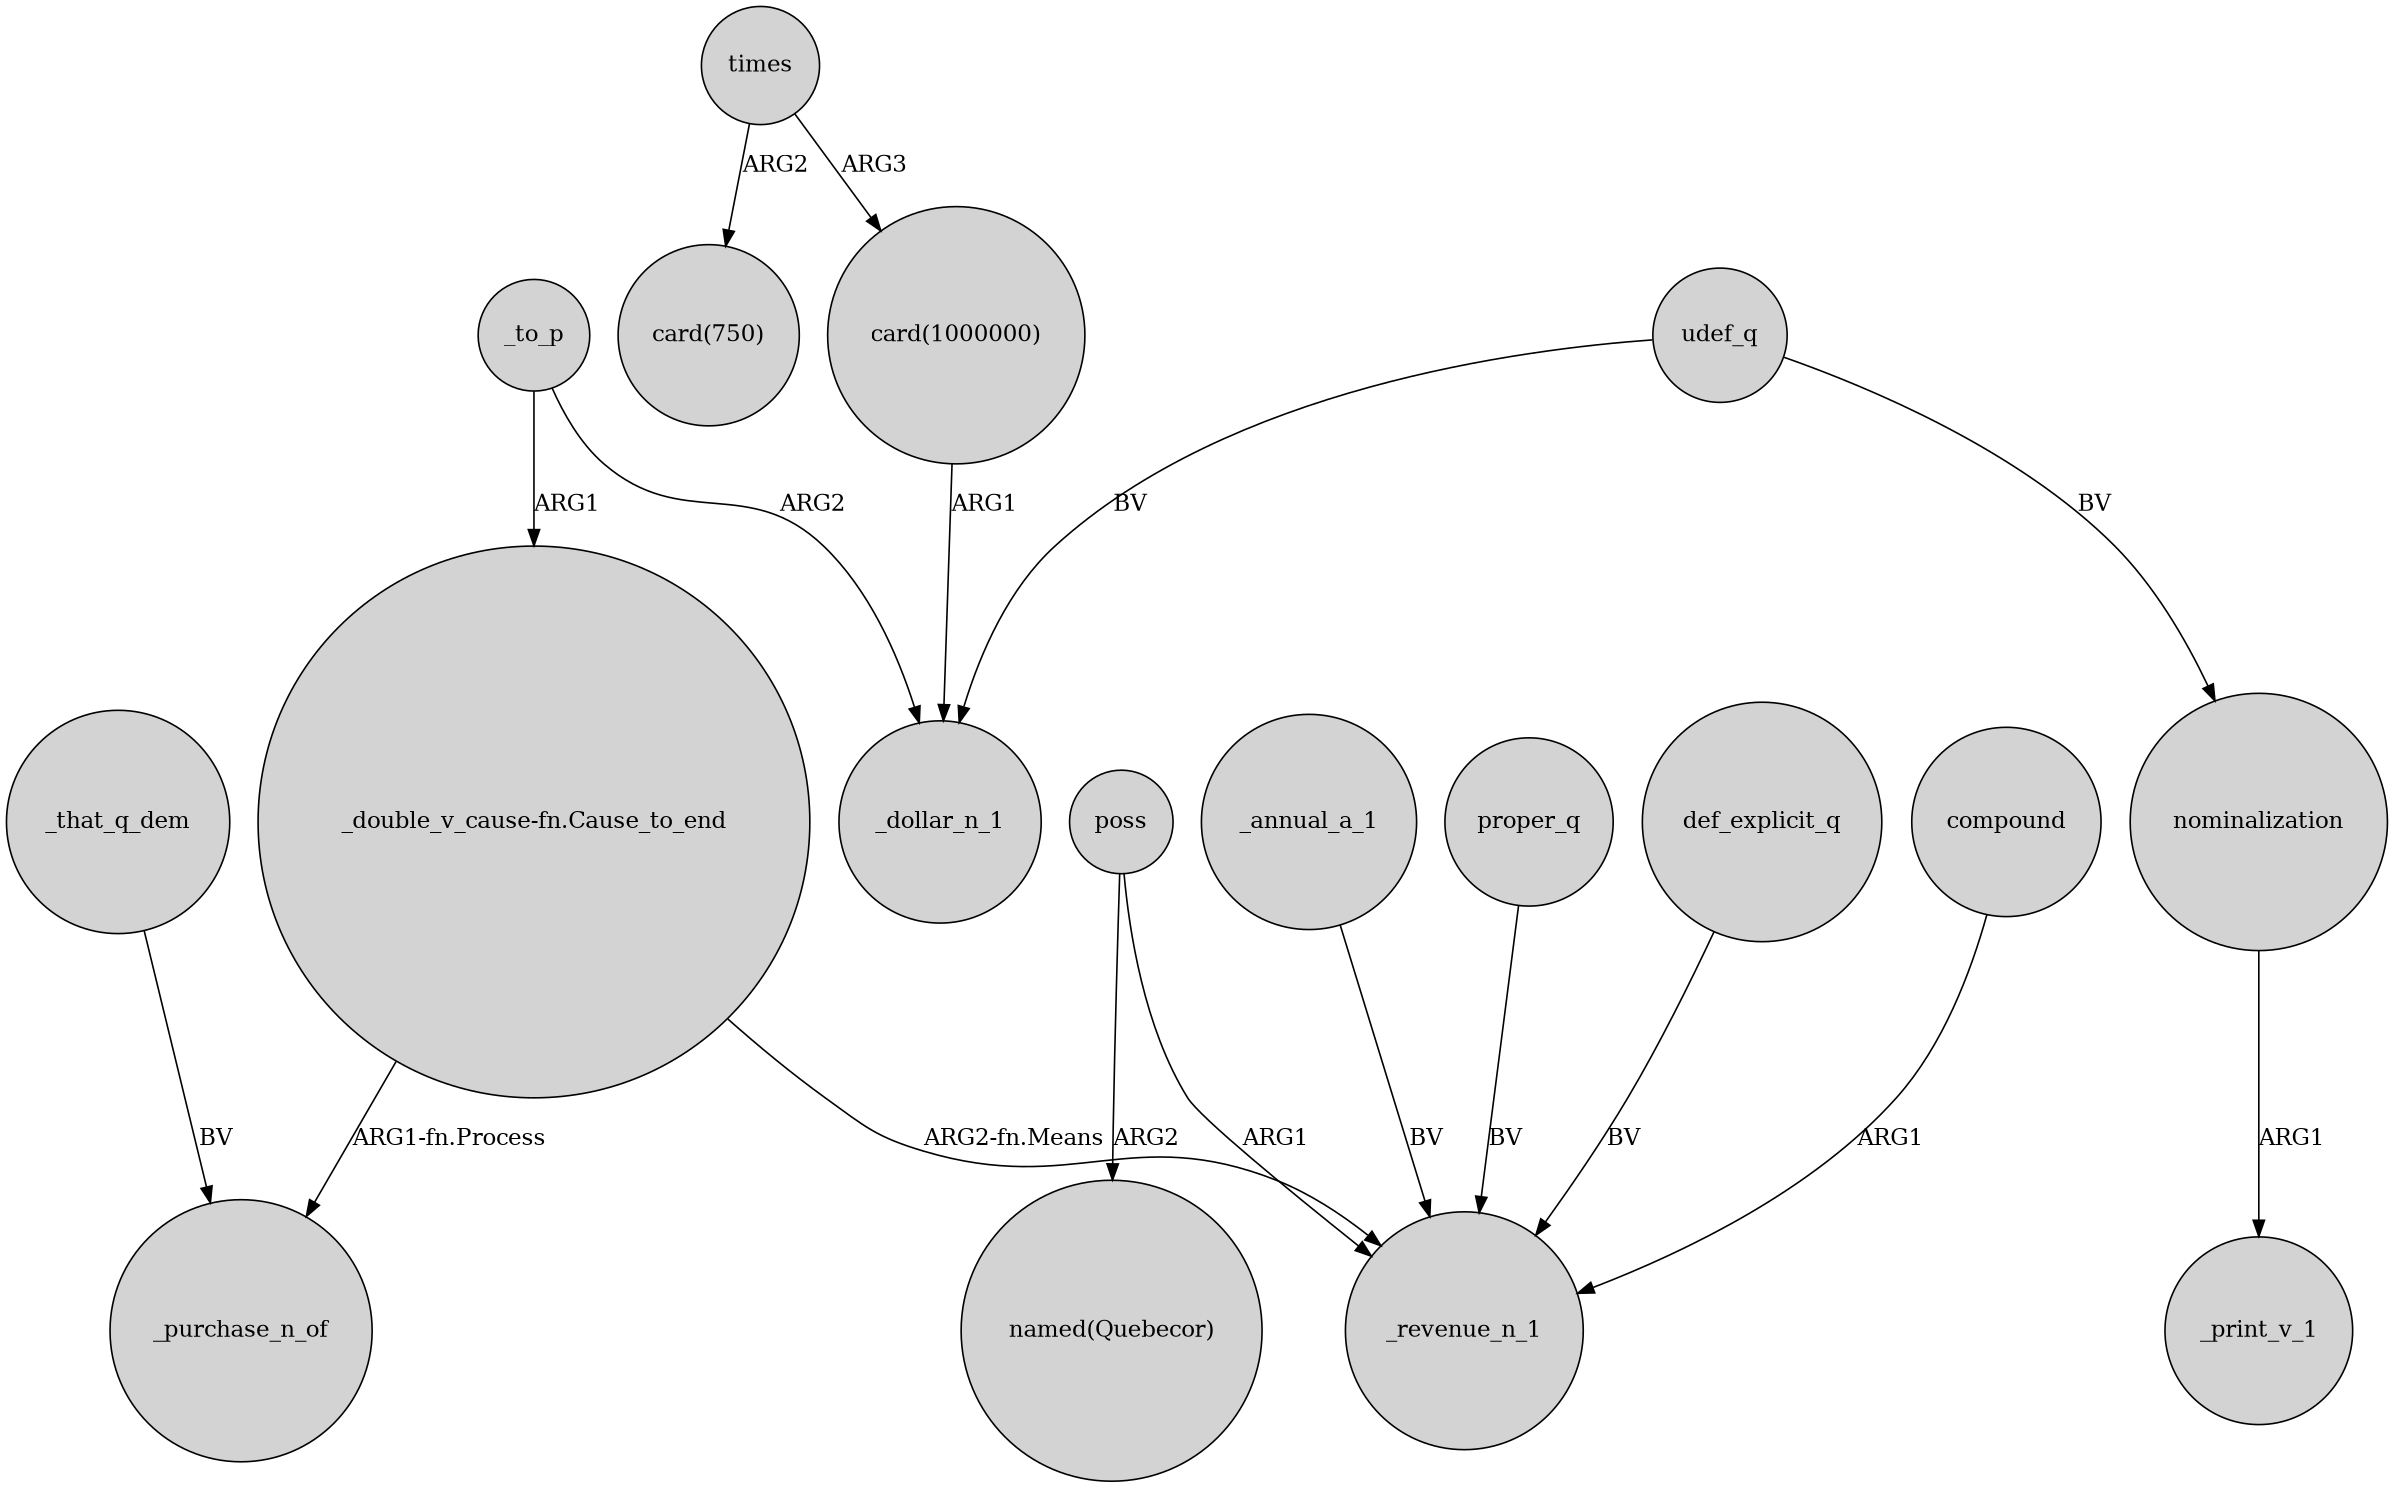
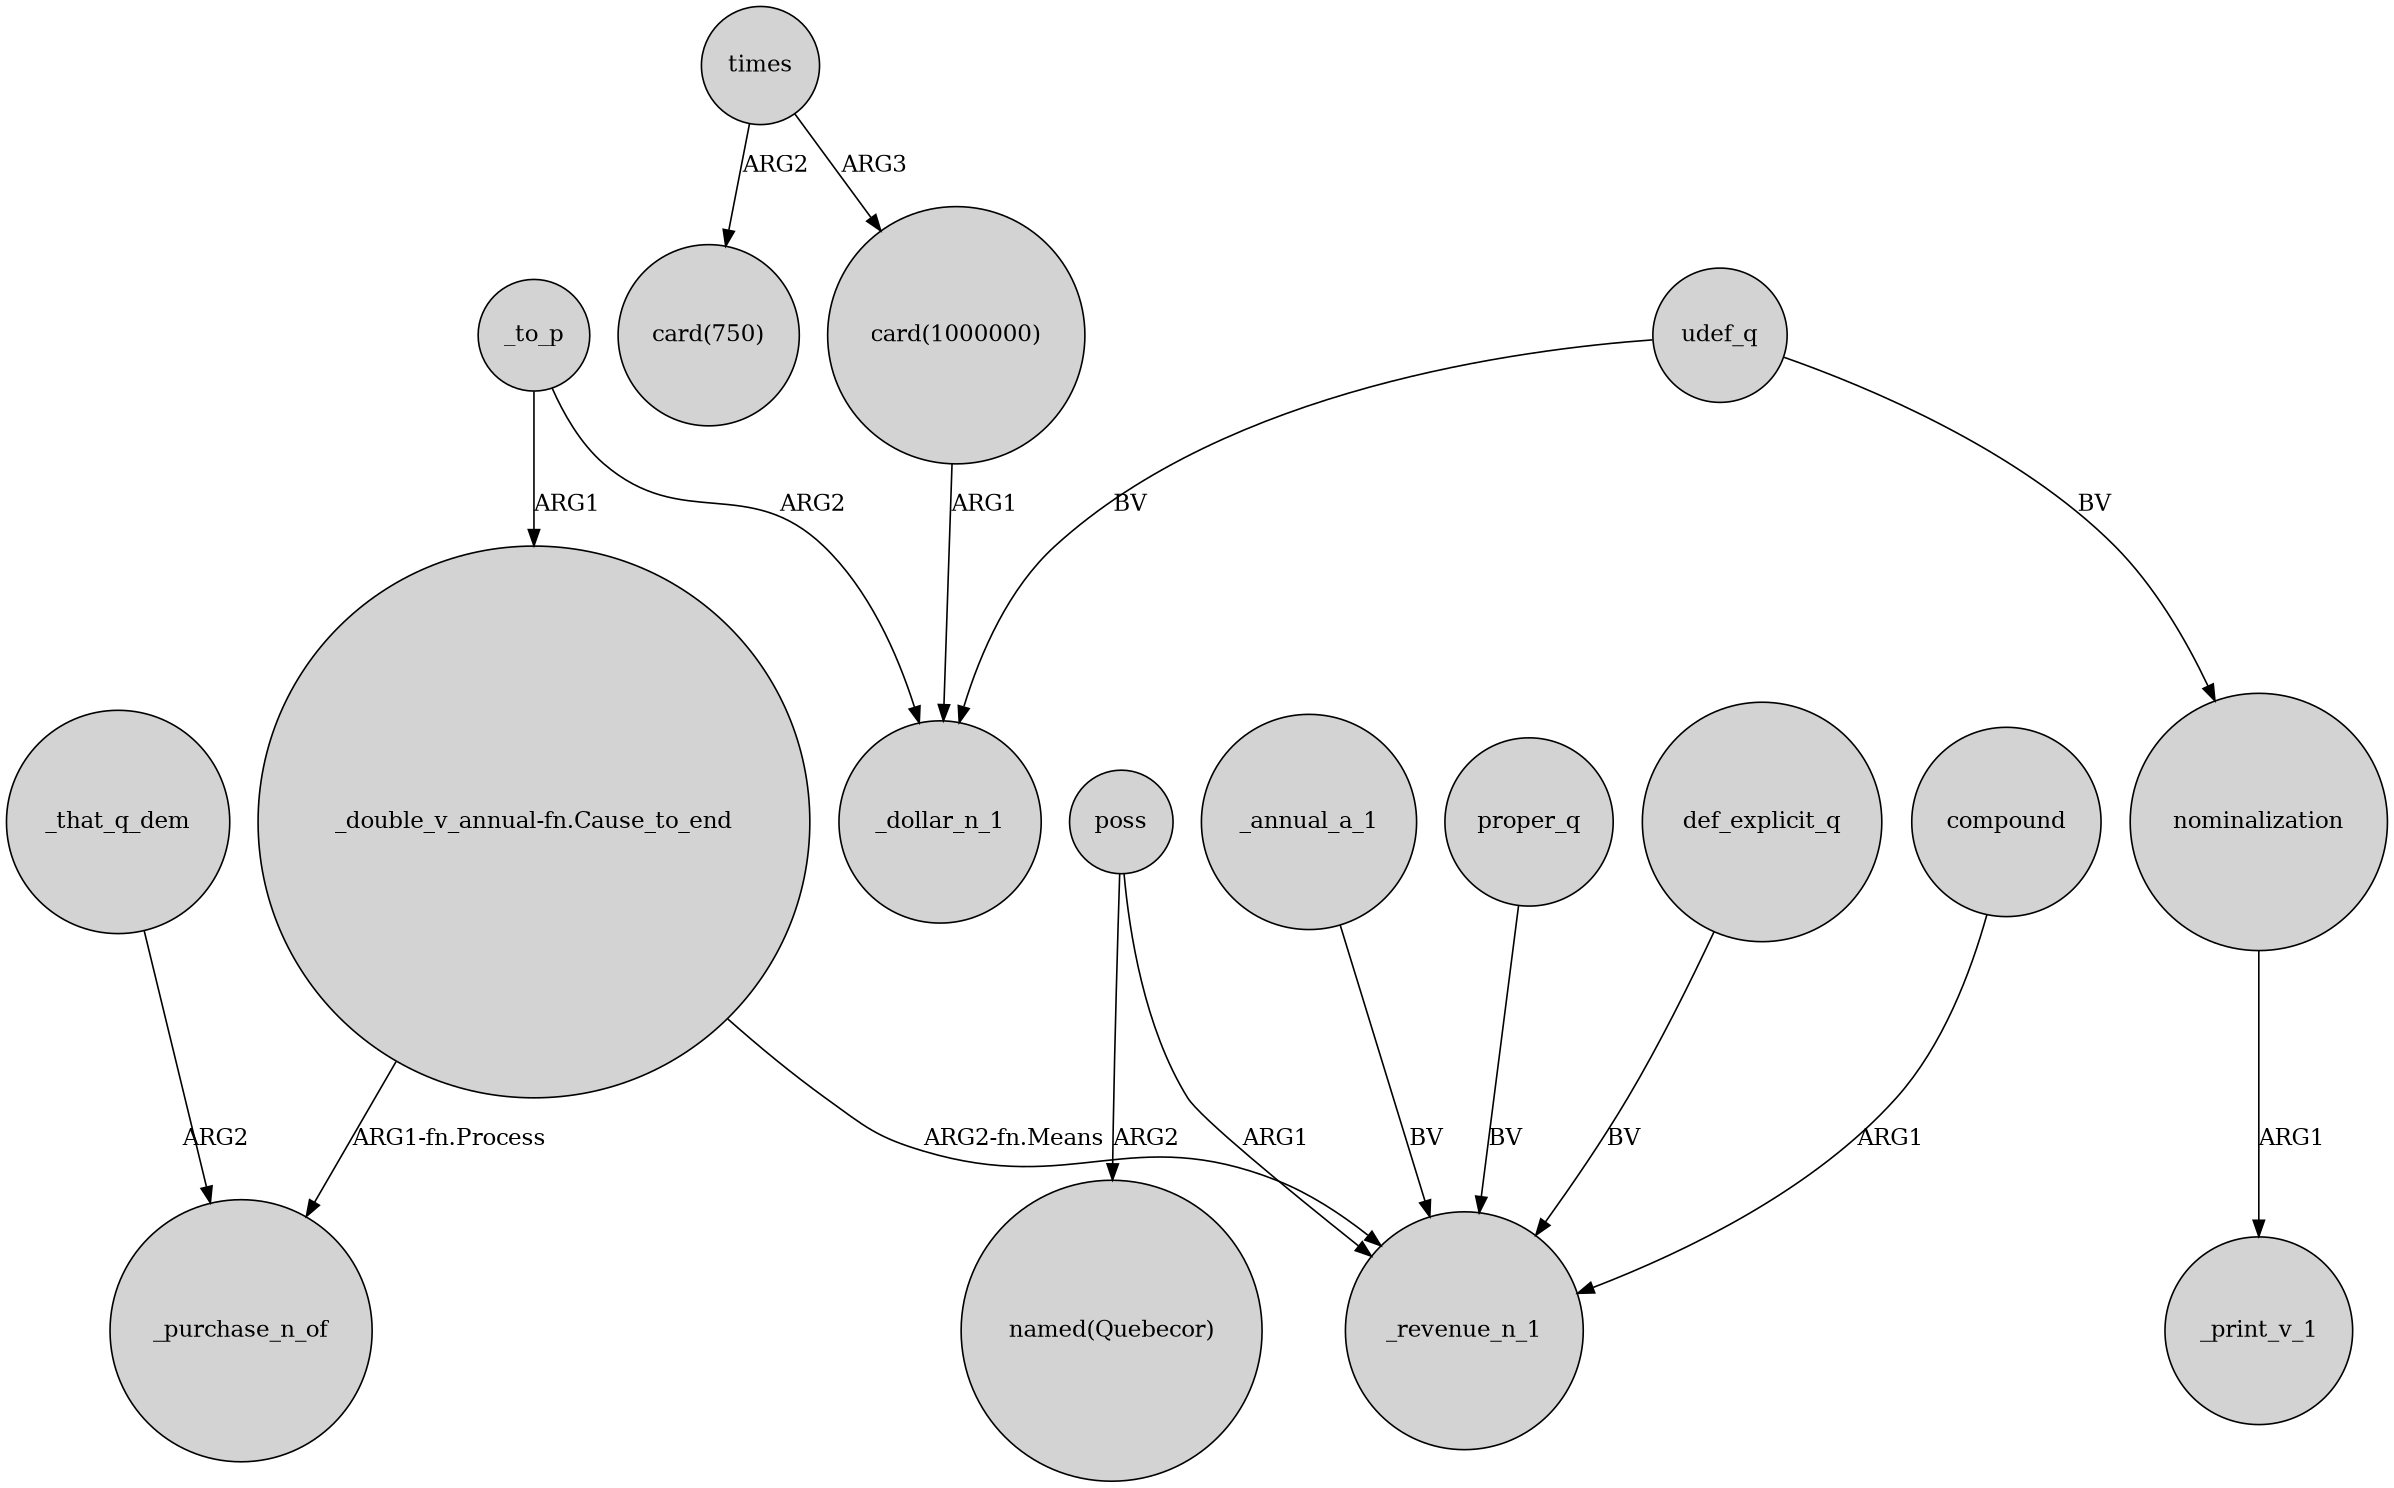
node "_double_v_cause-fn.Cause_to_end": label "_double_v_cause-fn.Cause_to_end" -> "_double_v_annual-fn.Cause_to_end"
edge "_that_q_dem" -> "_purchase_n_of": label "BV" -> "ARG2"
